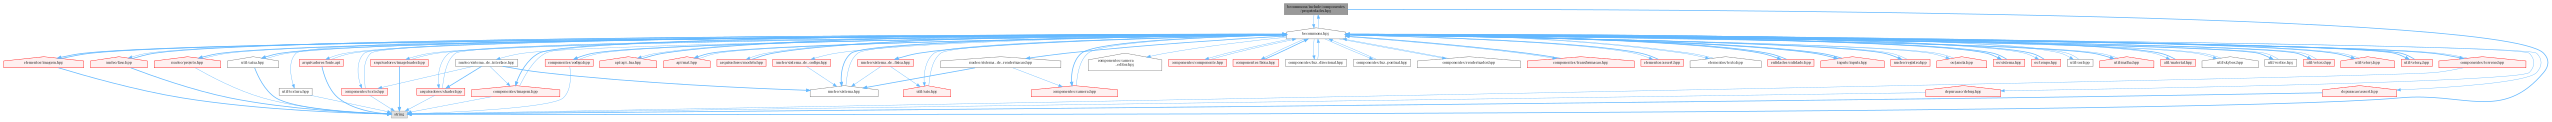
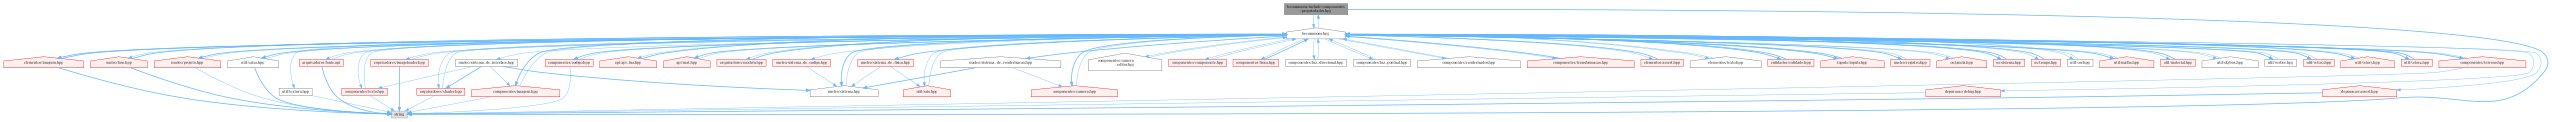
edge "componentes/camera _editor.hpp" -> "becommons.hpp": added
